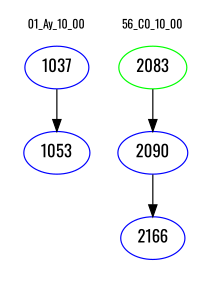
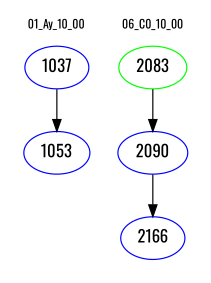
cluster "56_C0_10_00": label "56_C0_10_00" -> "06_C0_10_00"
